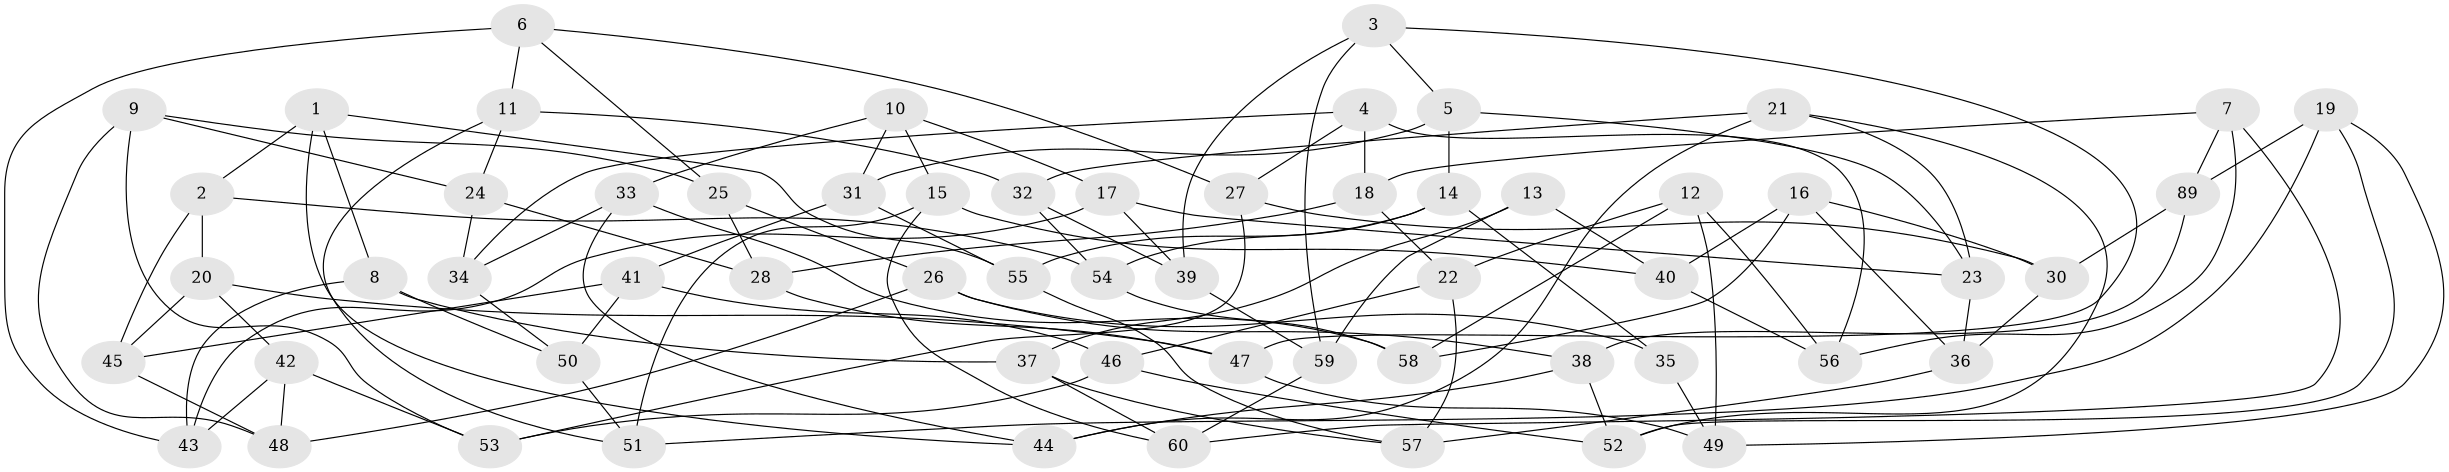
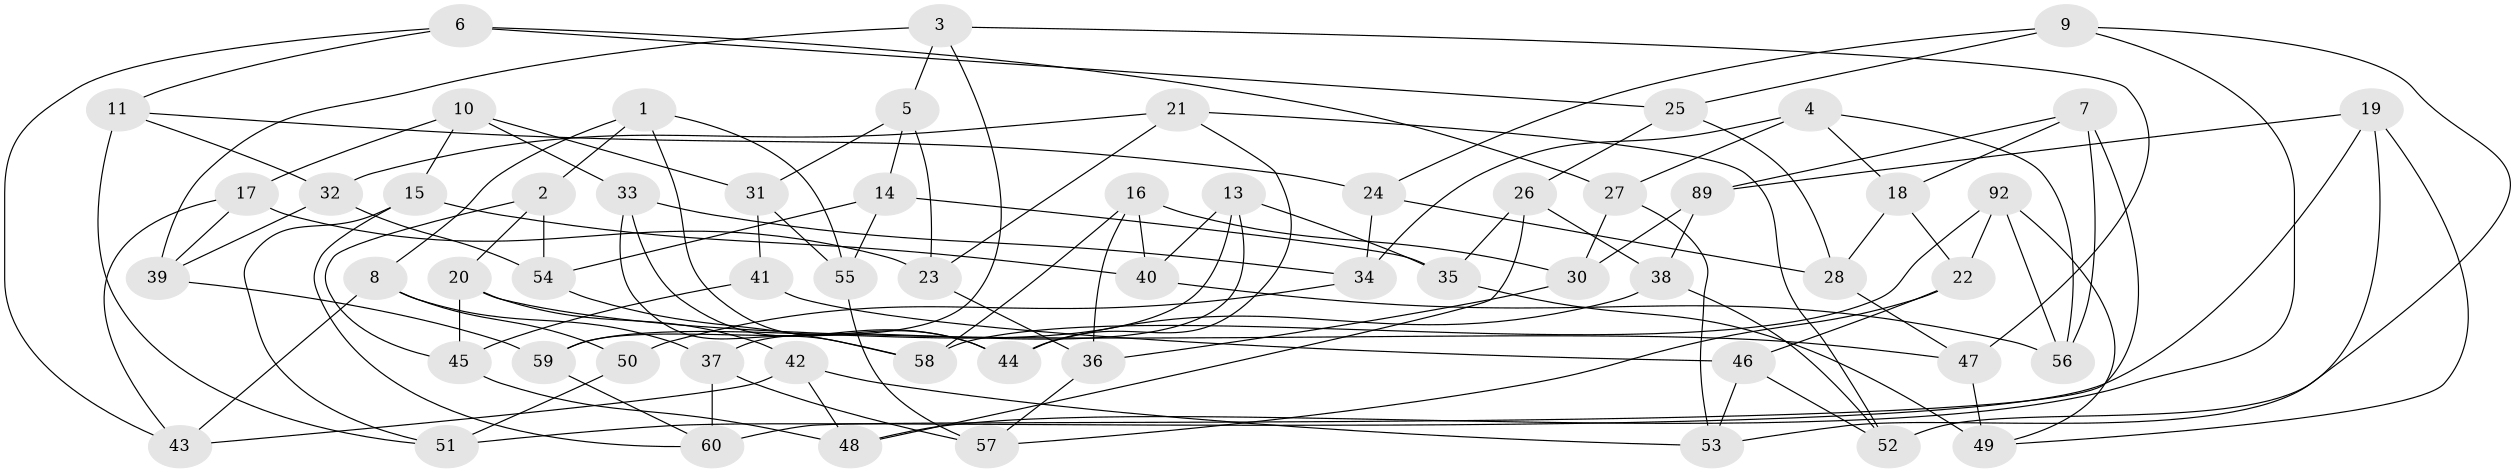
node "12": label "12" -> "92"
edge "13" -- "35": added
edge "41" -- "50": removed
